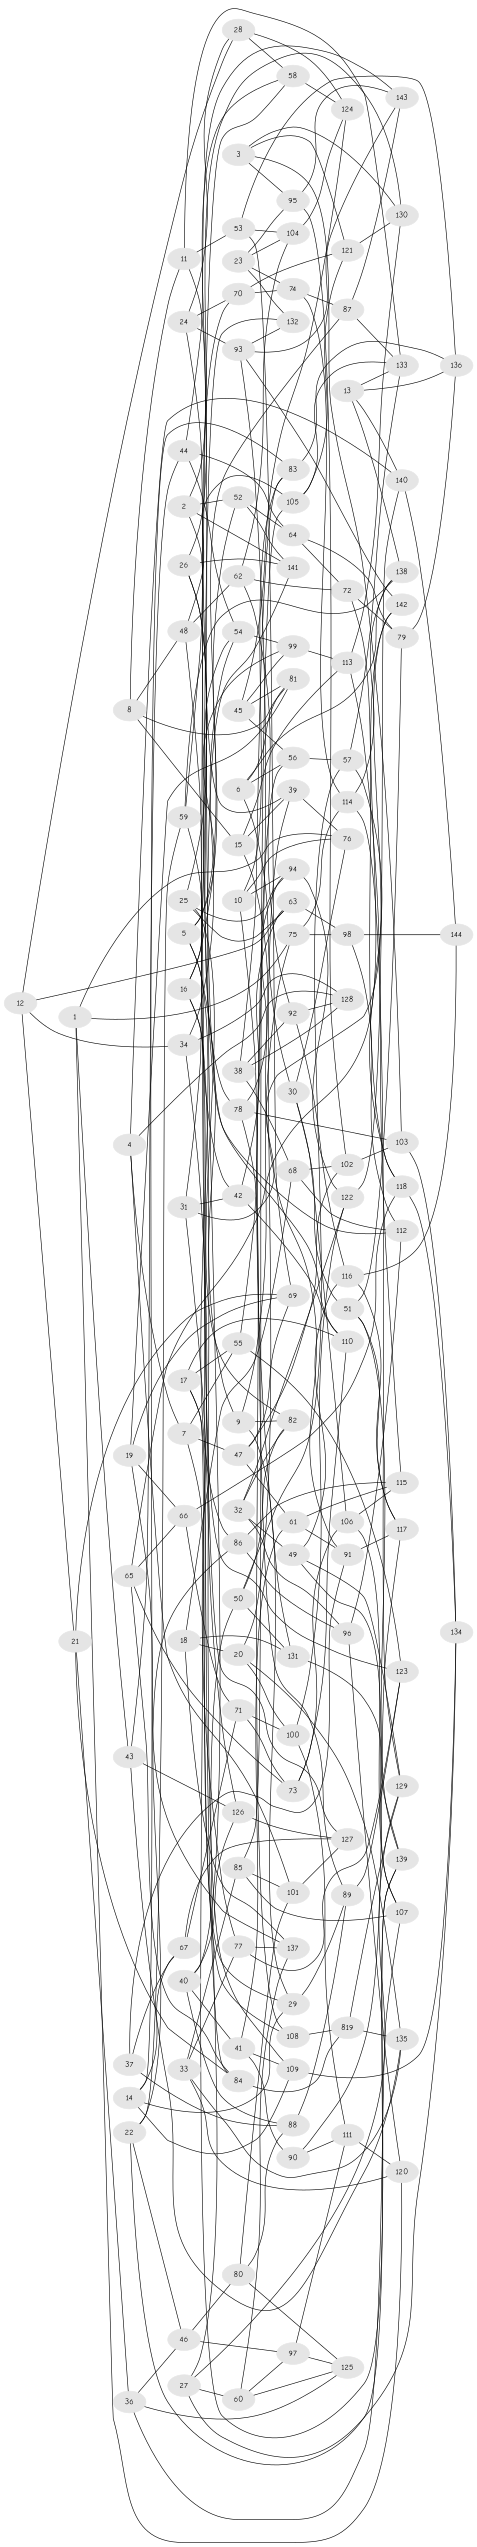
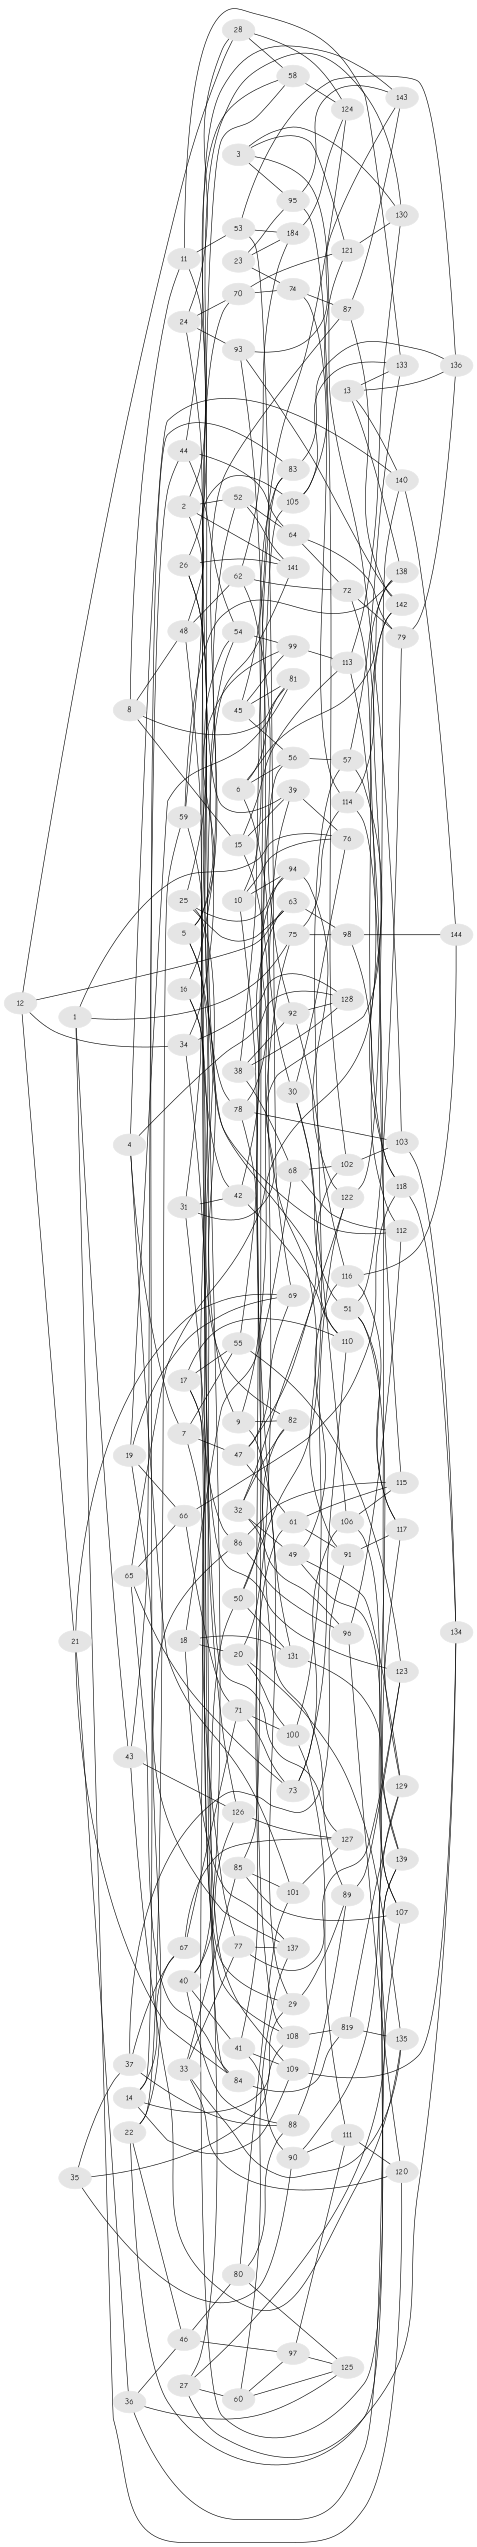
node "104": label "104" -> "184"
node "132": removed
edge "87" -- "133": now "87" -- "142"
node "35": added
